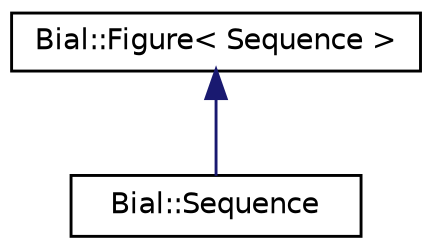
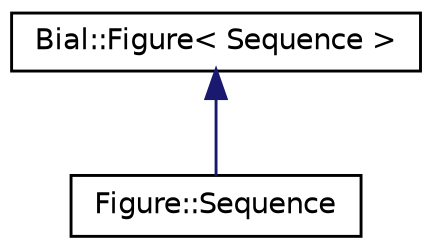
node "Bial::Sequence": label "Bial::Sequence" -> "Figure::Sequence"
